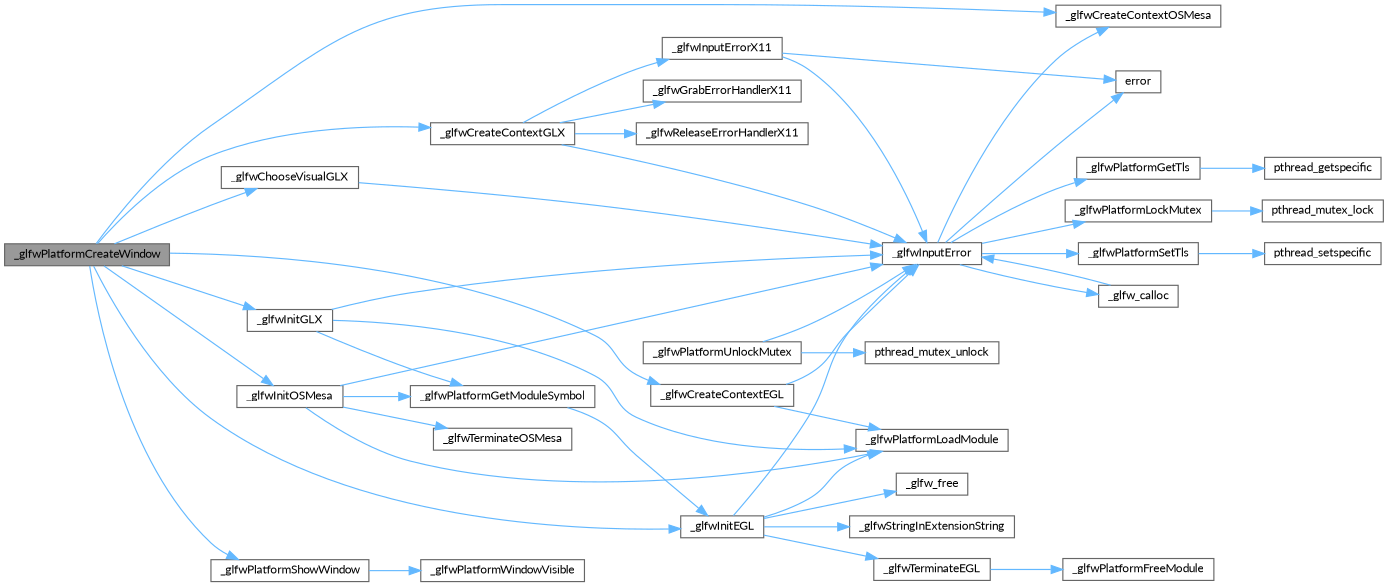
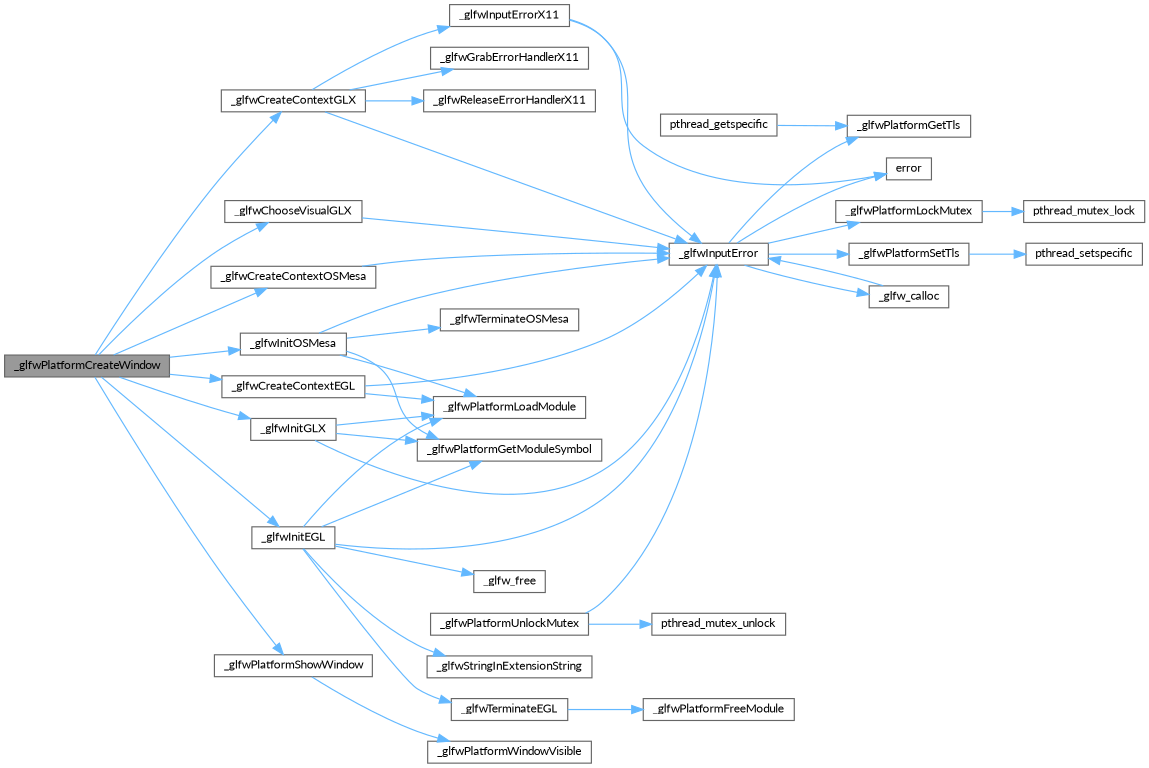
edge "_glfwInputError" -> "_glfwCreateContextOSMesa": reversed
edge "_glfwPlatformGetTls" -> "pthread_getspecific": reversed
edge "_glfwPlatformGetModuleSymbol" -> "_glfwInitEGL": reversed
